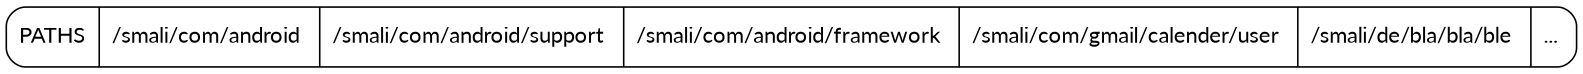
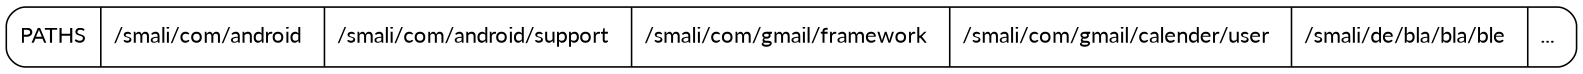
node "PATHS": text "/smali/com/android/framework" -> "/smali/com/gmail/framework"
